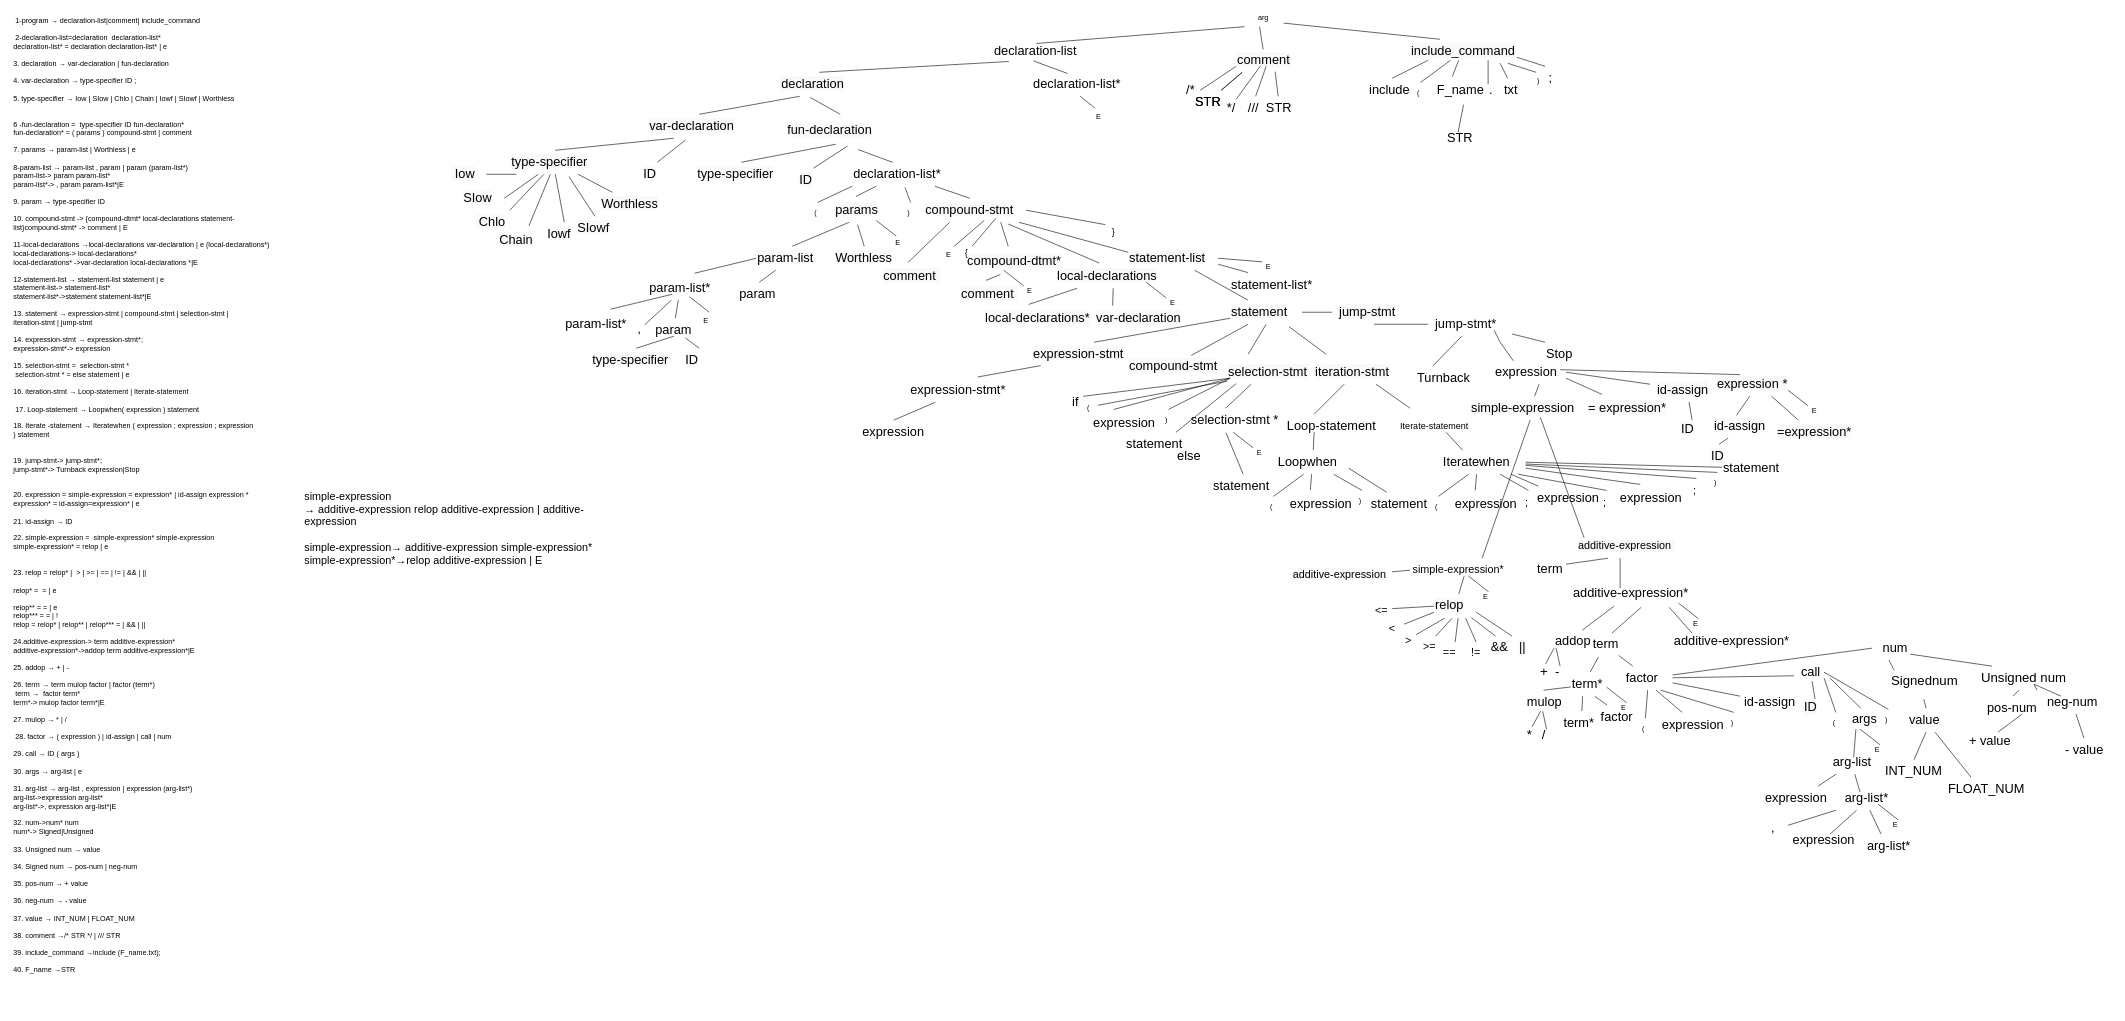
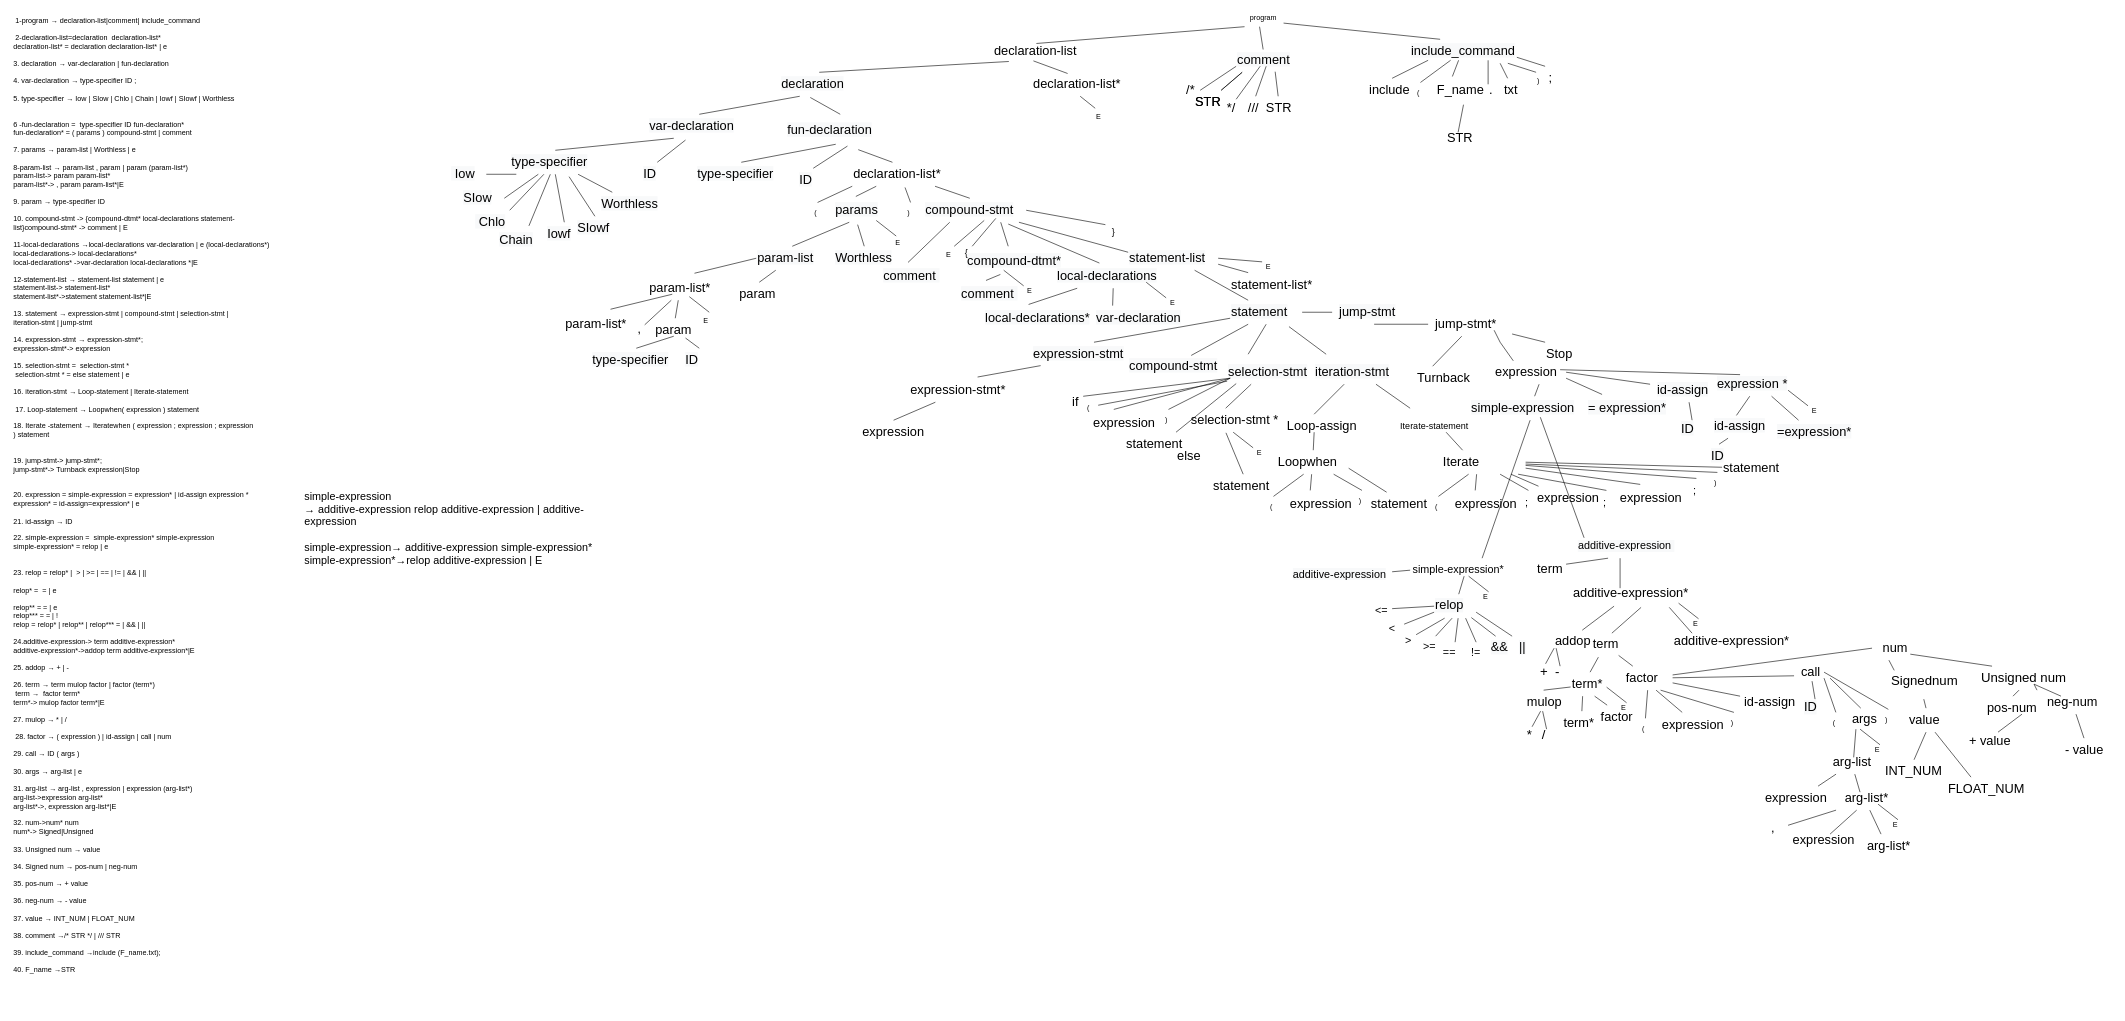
node "arg": label "arg" -> "program"
node "Loop-statement": label "Loop-statement" -> "Loop-assign"
node "Iteratewhen": label "Iteratewhen" -> "Iterate"
